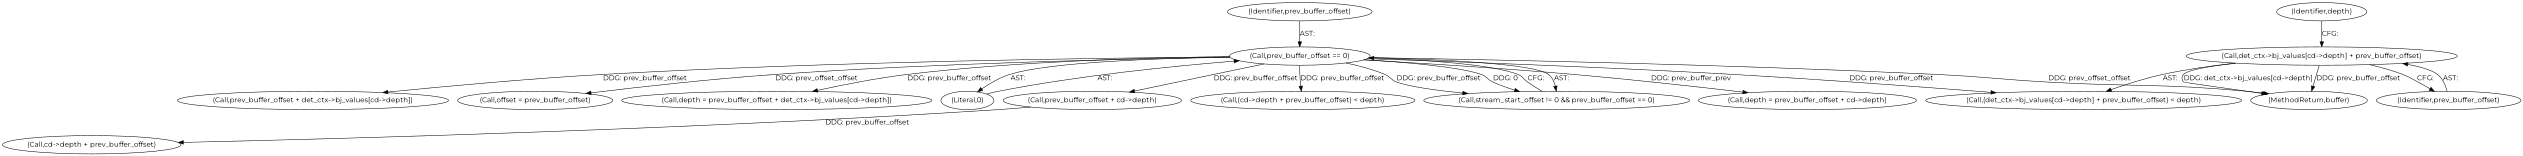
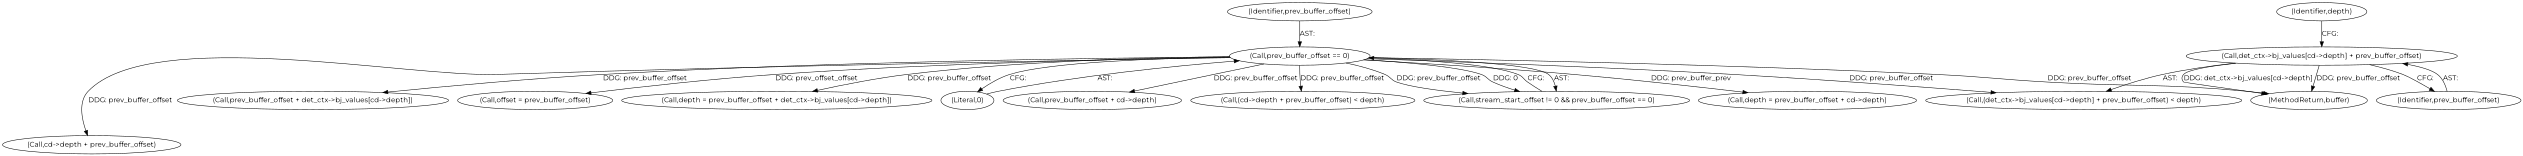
edge "(Call,prev_buffer_offset == 0)" -> "(Literal,0)": label "AST: " -> "CFG: "
edge "(Call,prev_buffer_offset == 0)" -> "(MethodReturn,buffer)": label "DDG: prev_offset_offset" -> "DDG: prev_buffer_offset"
edge "(Call,prev_buffer_offset + cd->depth)" -> "(Call,cd->depth + prev_buffer_offset)": now "(Call,prev_buffer_offset == 0)" -> "(Call,cd->depth + prev_buffer_offset)"
